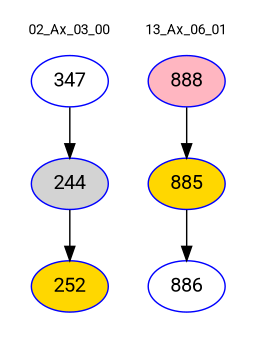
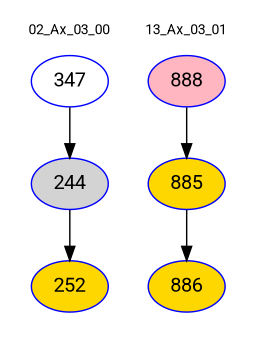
cluster "13_Ax_06_01": label "13_Ax_06_01" -> "13_Ax_03_01"
node "886": fillcolor white -> gold
